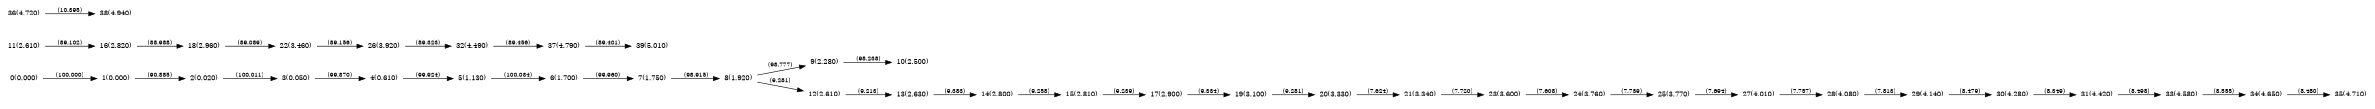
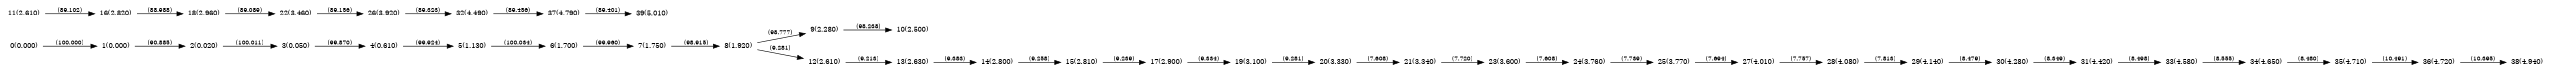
edge "35(4.710)" -> "36(4.720)": added, label "(10.491)"
edge "20(3.330)" -> "21(3.340)": label "(7.624)" -> "(7.608)"
